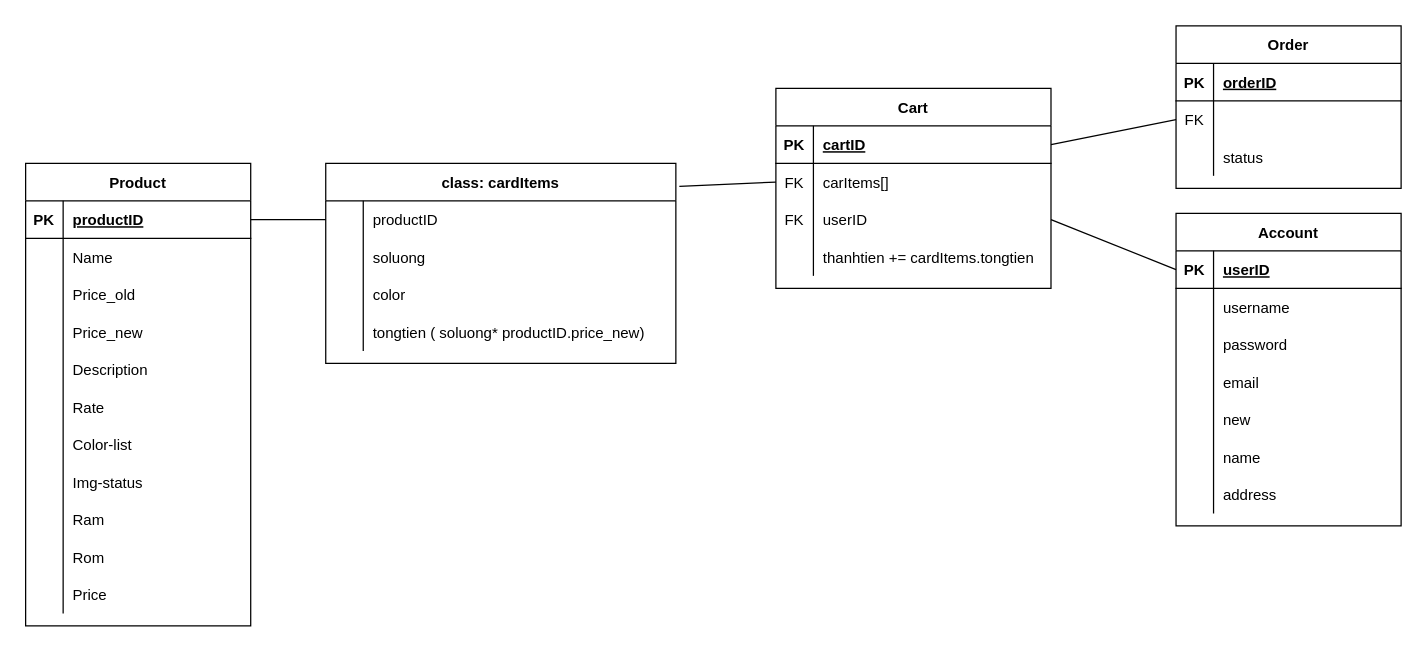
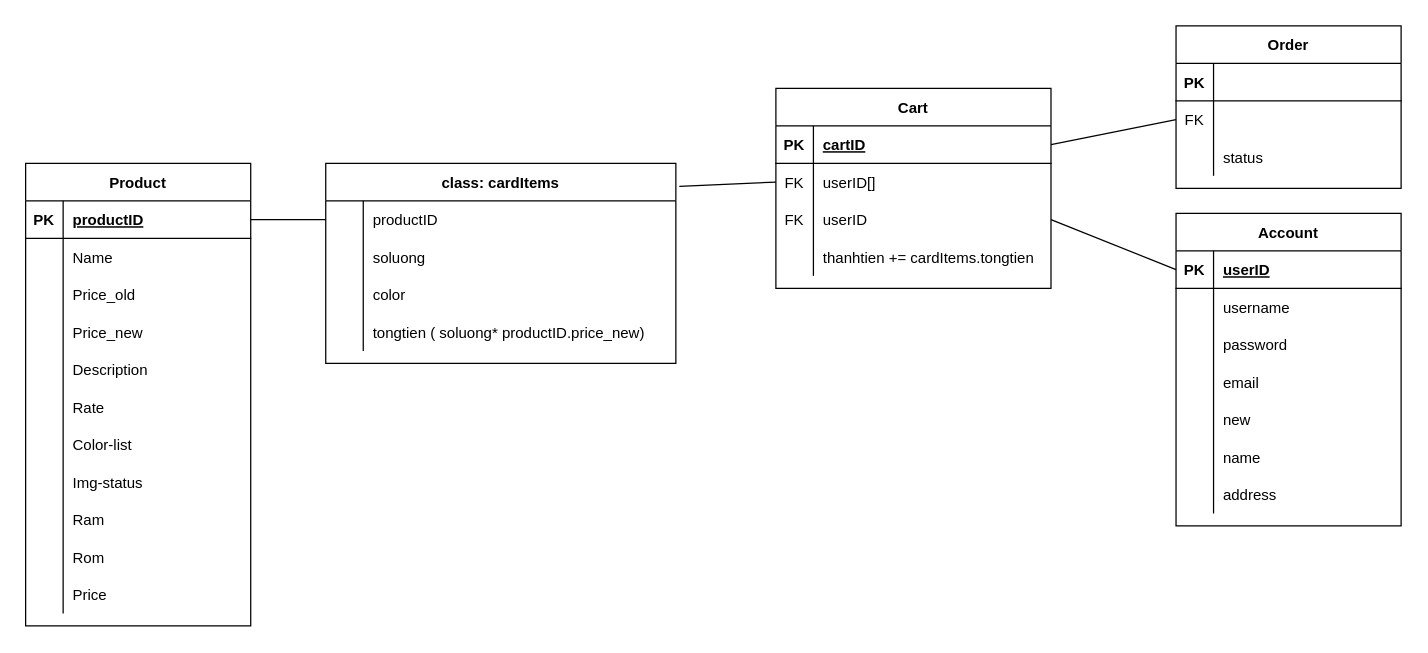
node "orderID": removed
node "carItems[]": label "carItems[]" -> "userID[]"
